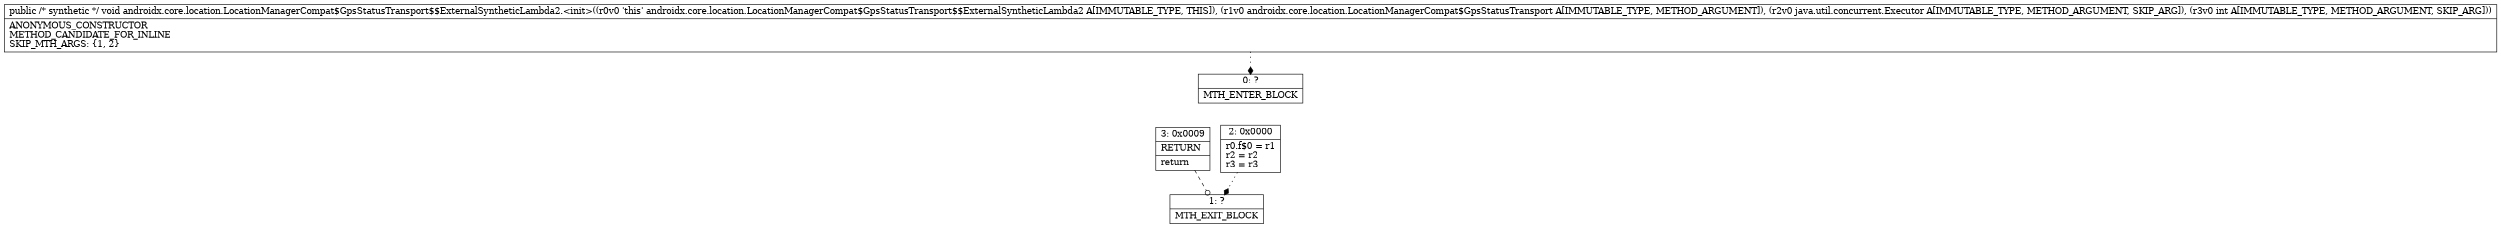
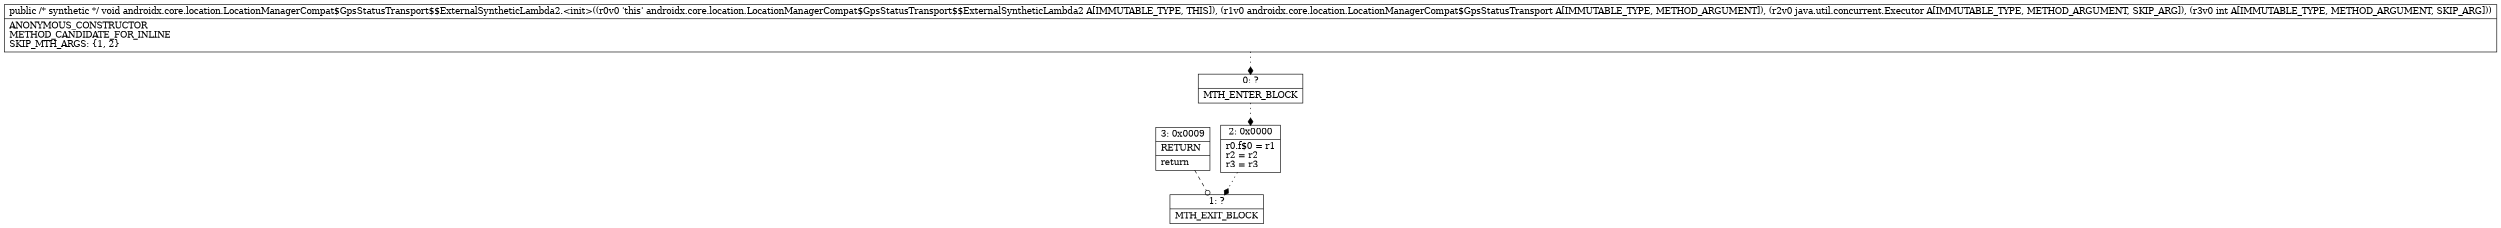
edge "0: ?" -> "2: 0x0000": added
